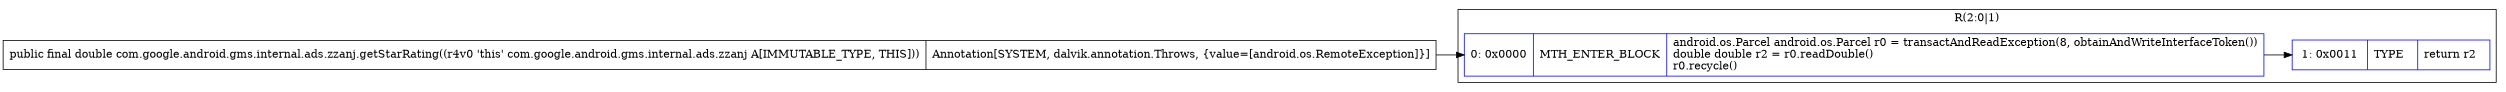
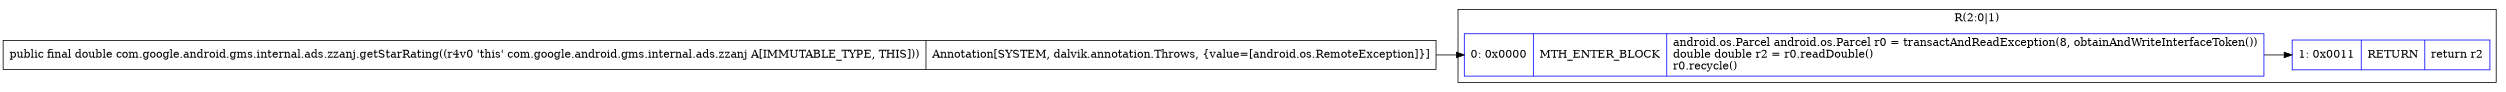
node "1: 0x0011": text "TYPE" -> "RETURN"
